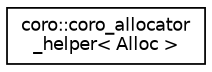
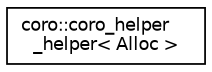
node "coro::coro_allocator _helper< Alloc >": label "coro::coro_allocator _helper< Alloc >" -> "coro::coro_helper _helper< Alloc >"
